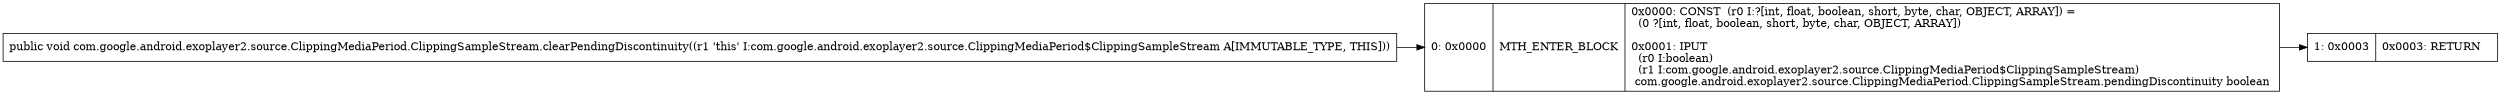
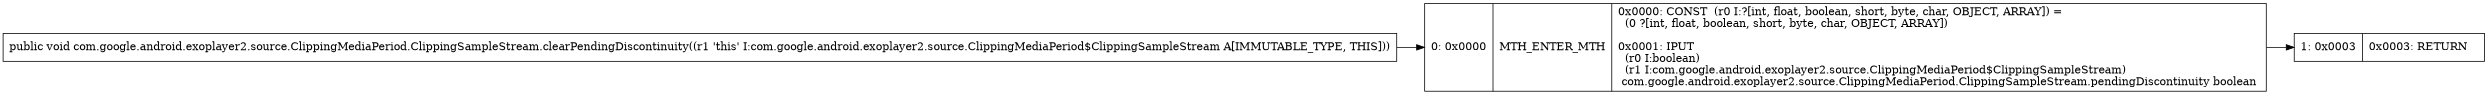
node "0: 0x0000": text "MTH_ENTER_BLOCK" -> "MTH_ENTER_MTH"
